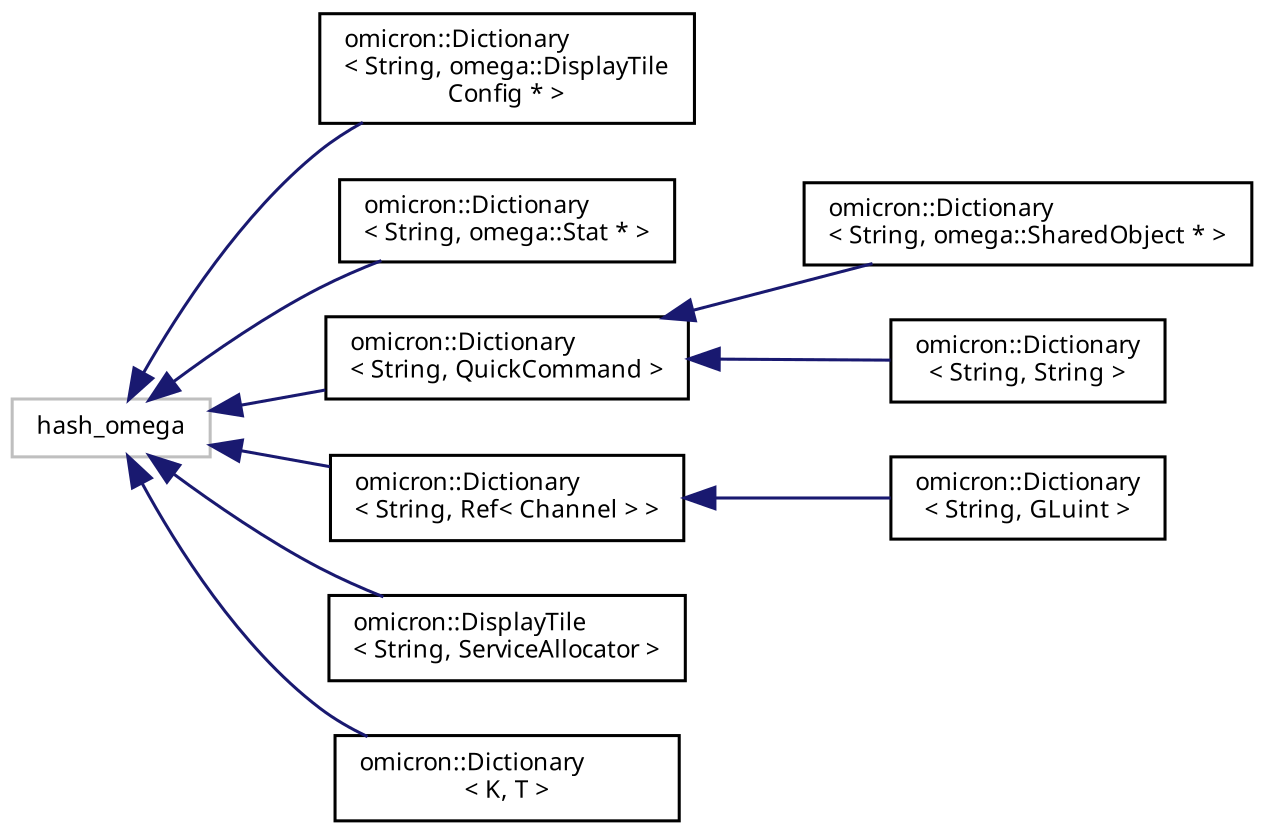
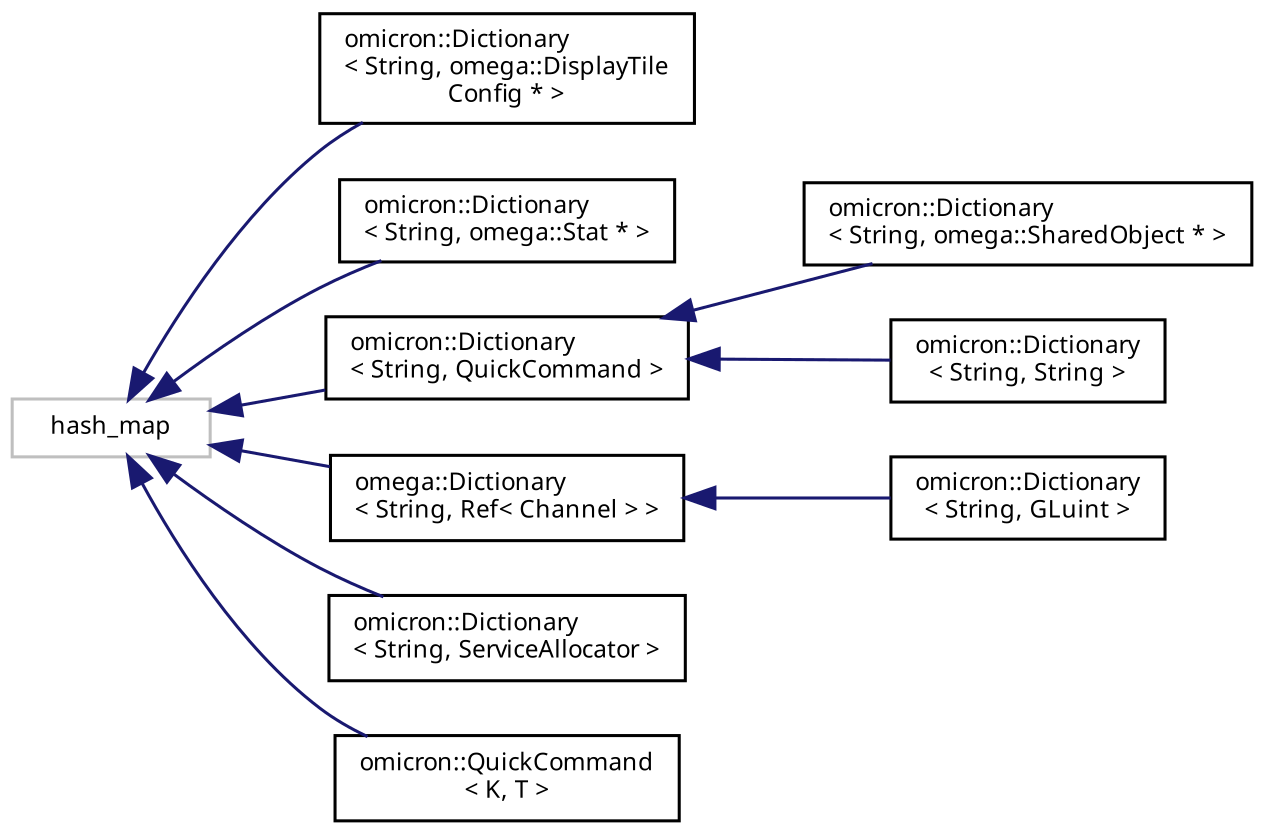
node "hash_omega": label "hash_omega" -> "hash_map"
node "omicron::Dictionary < String, Ref< Channel > >": label "omicron::Dictionary < String, Ref< Channel > >" -> "omega::Dictionary < String, Ref< Channel > >"
node "omicron::DisplayTile < String, ServiceAllocator >": label "omicron::DisplayTile < String, ServiceAllocator >" -> "omicron::Dictionary < String, ServiceAllocator >"
node "omicron::Dictionary < K, T >": label "omicron::Dictionary < K, T >" -> "omicron::QuickCommand < K, T >"
